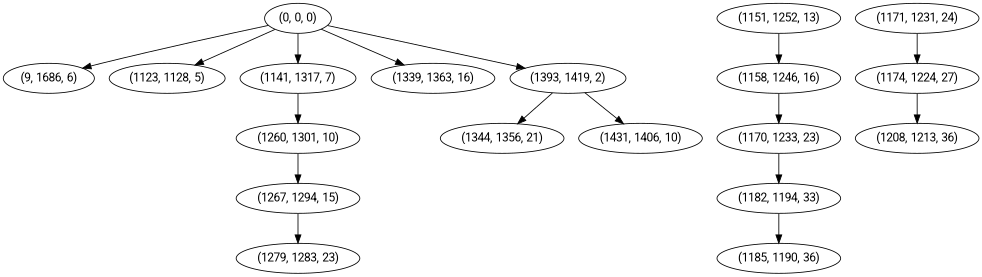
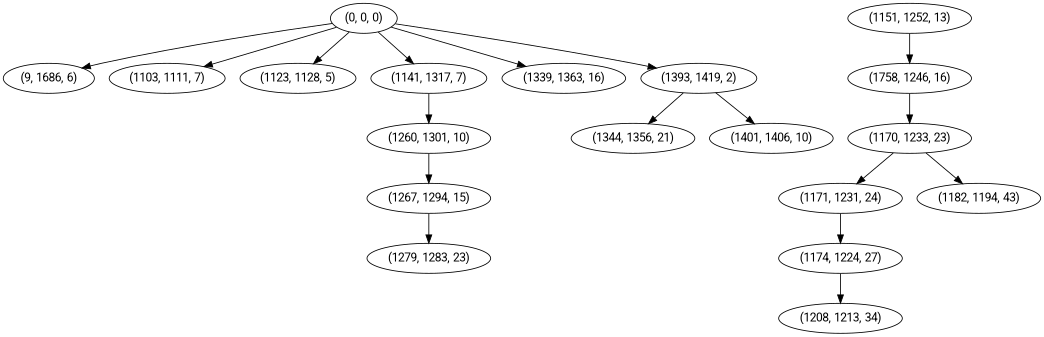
node "(1103, 1111, 7)": added
node "(1158, 1246, 16)": label "(1158, 1246, 16)" -> "(1758, 1246, 16)"
node "(1431, 1406, 10)": label "(1431, 1406, 10)" -> "(1401, 1406, 10)"
node "(1208, 1213, 36)": label "(1208, 1213, 36)" -> "(1208, 1213, 34)"
edge "(1170, 1233, 23)" -> "(1171, 1231, 24)": added
node "(1182, 1194, 33)": label "(1182, 1194, 33)" -> "(1182, 1194, 43)"
node "(1185, 1190, 36)": removed
